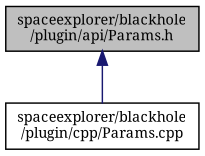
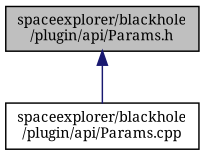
node "spaceexplorer/blackhole /plugin/cpp/Params.cpp": label "spaceexplorer/blackhole /plugin/cpp/Params.cpp" -> "spaceexplorer/blackhole /plugin/api/Params.cpp"
